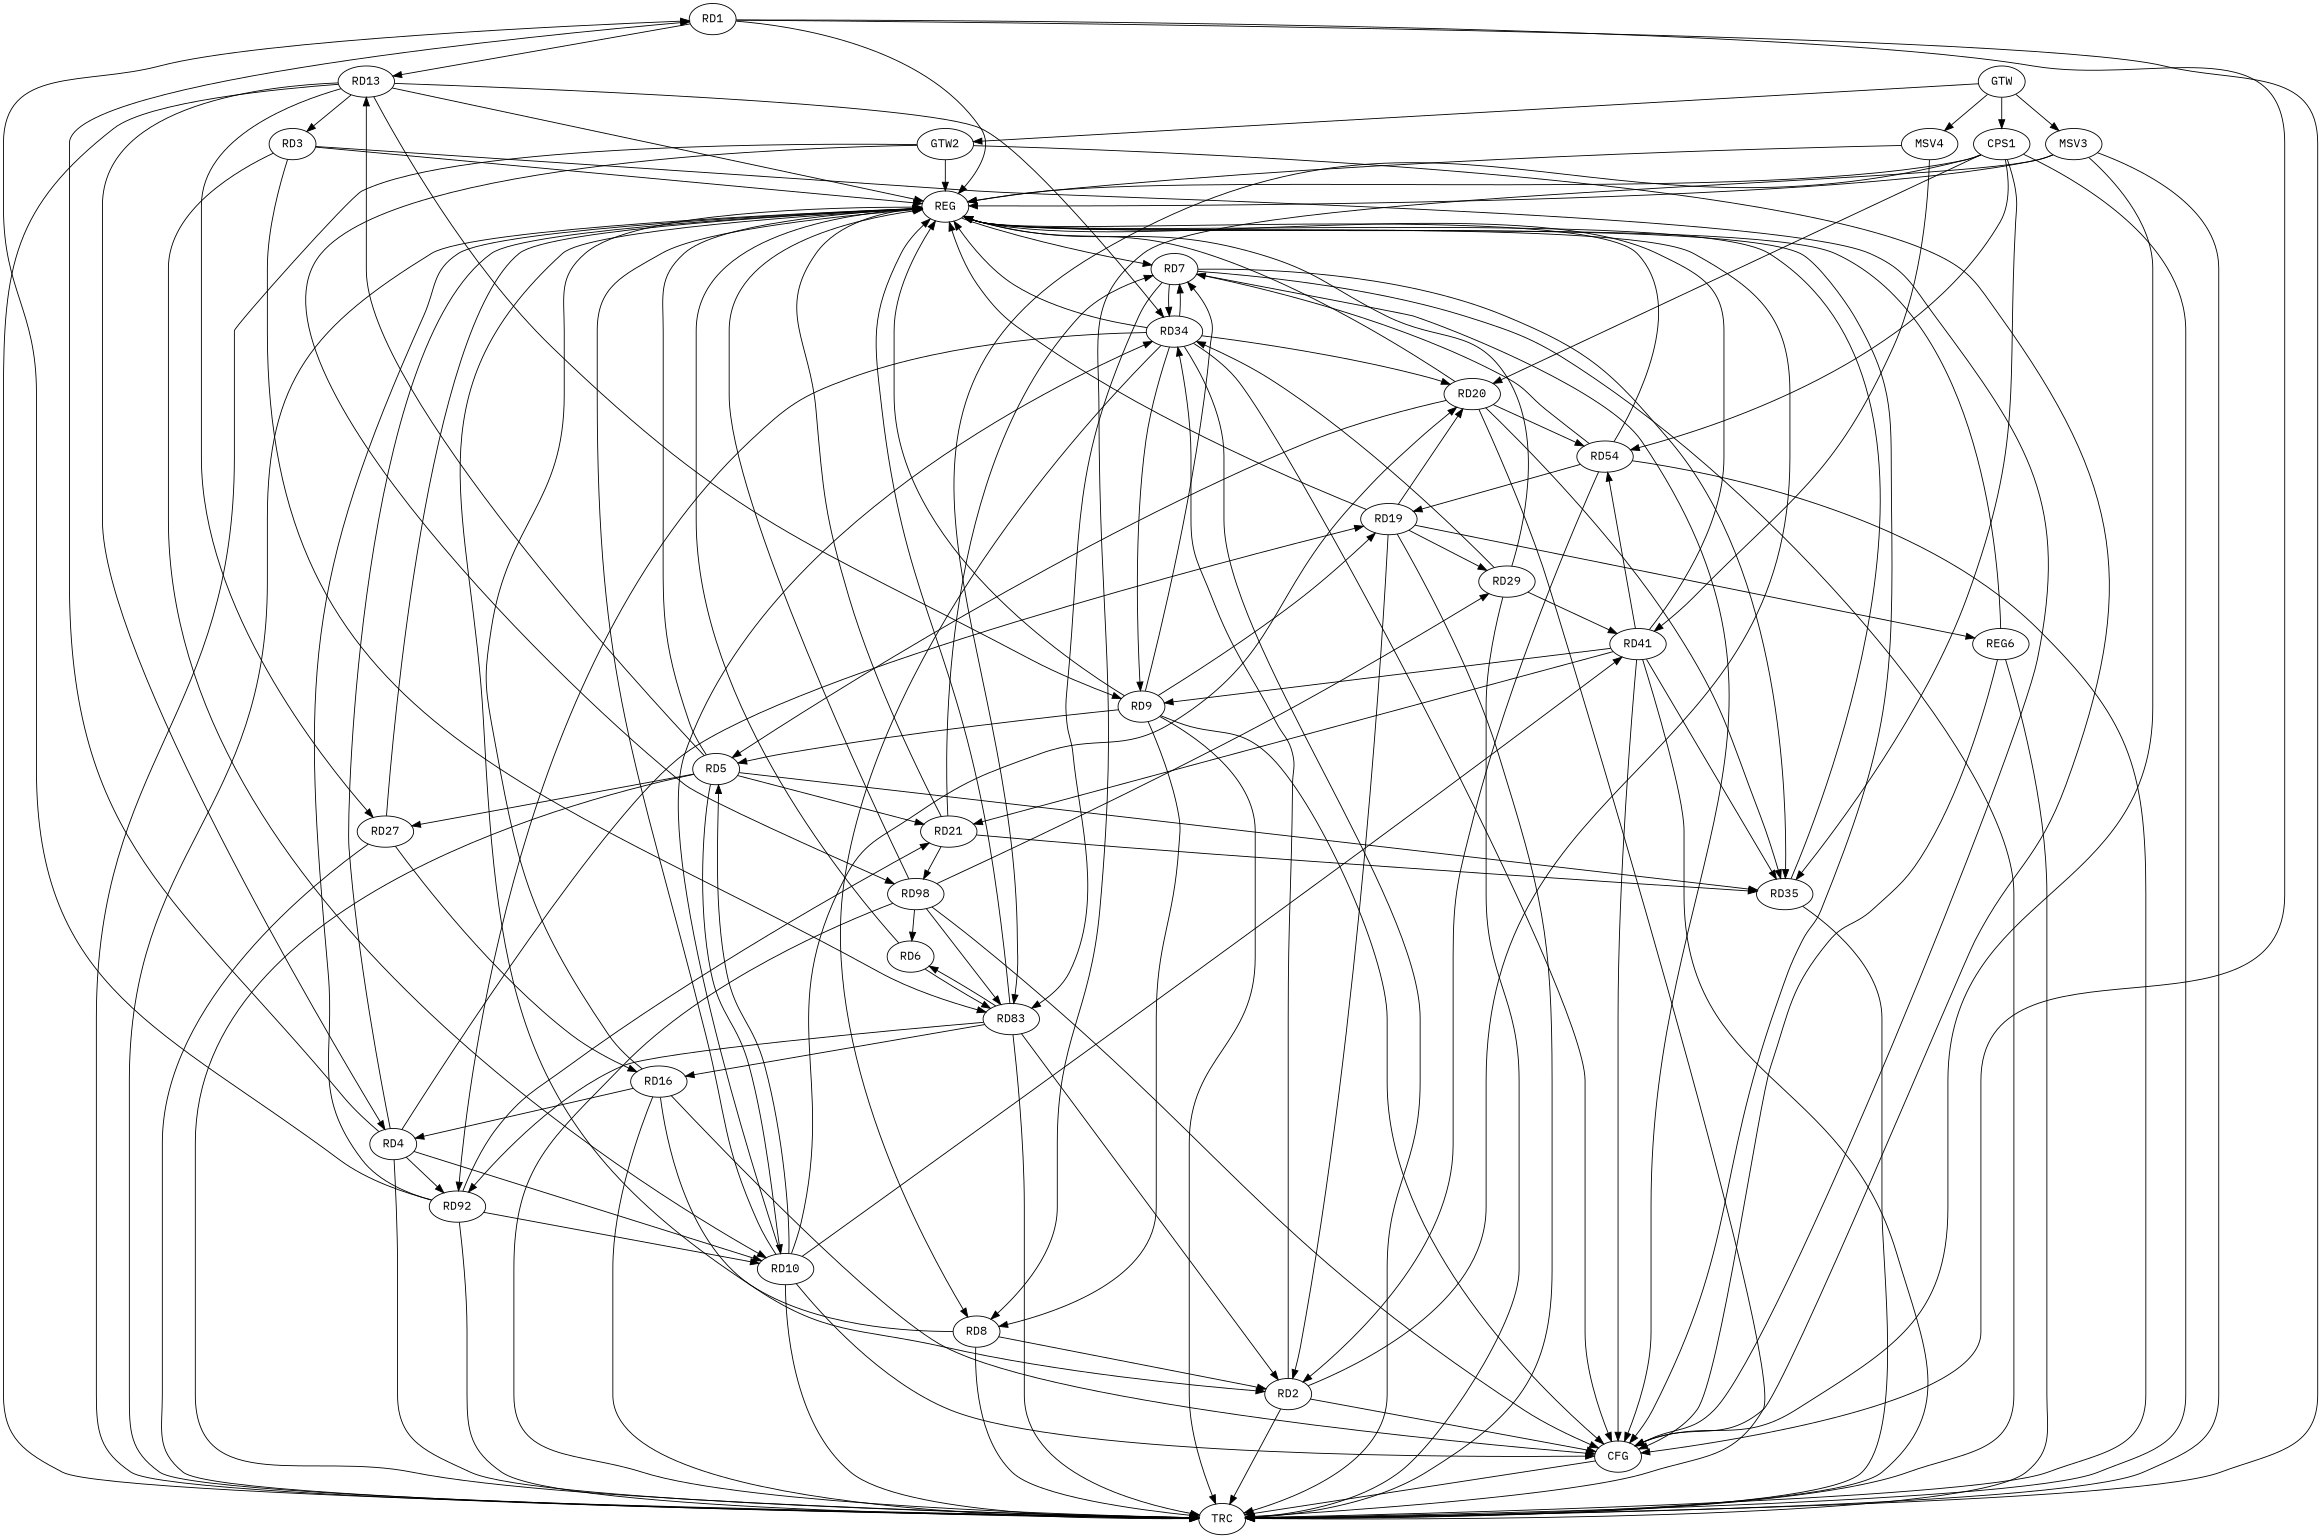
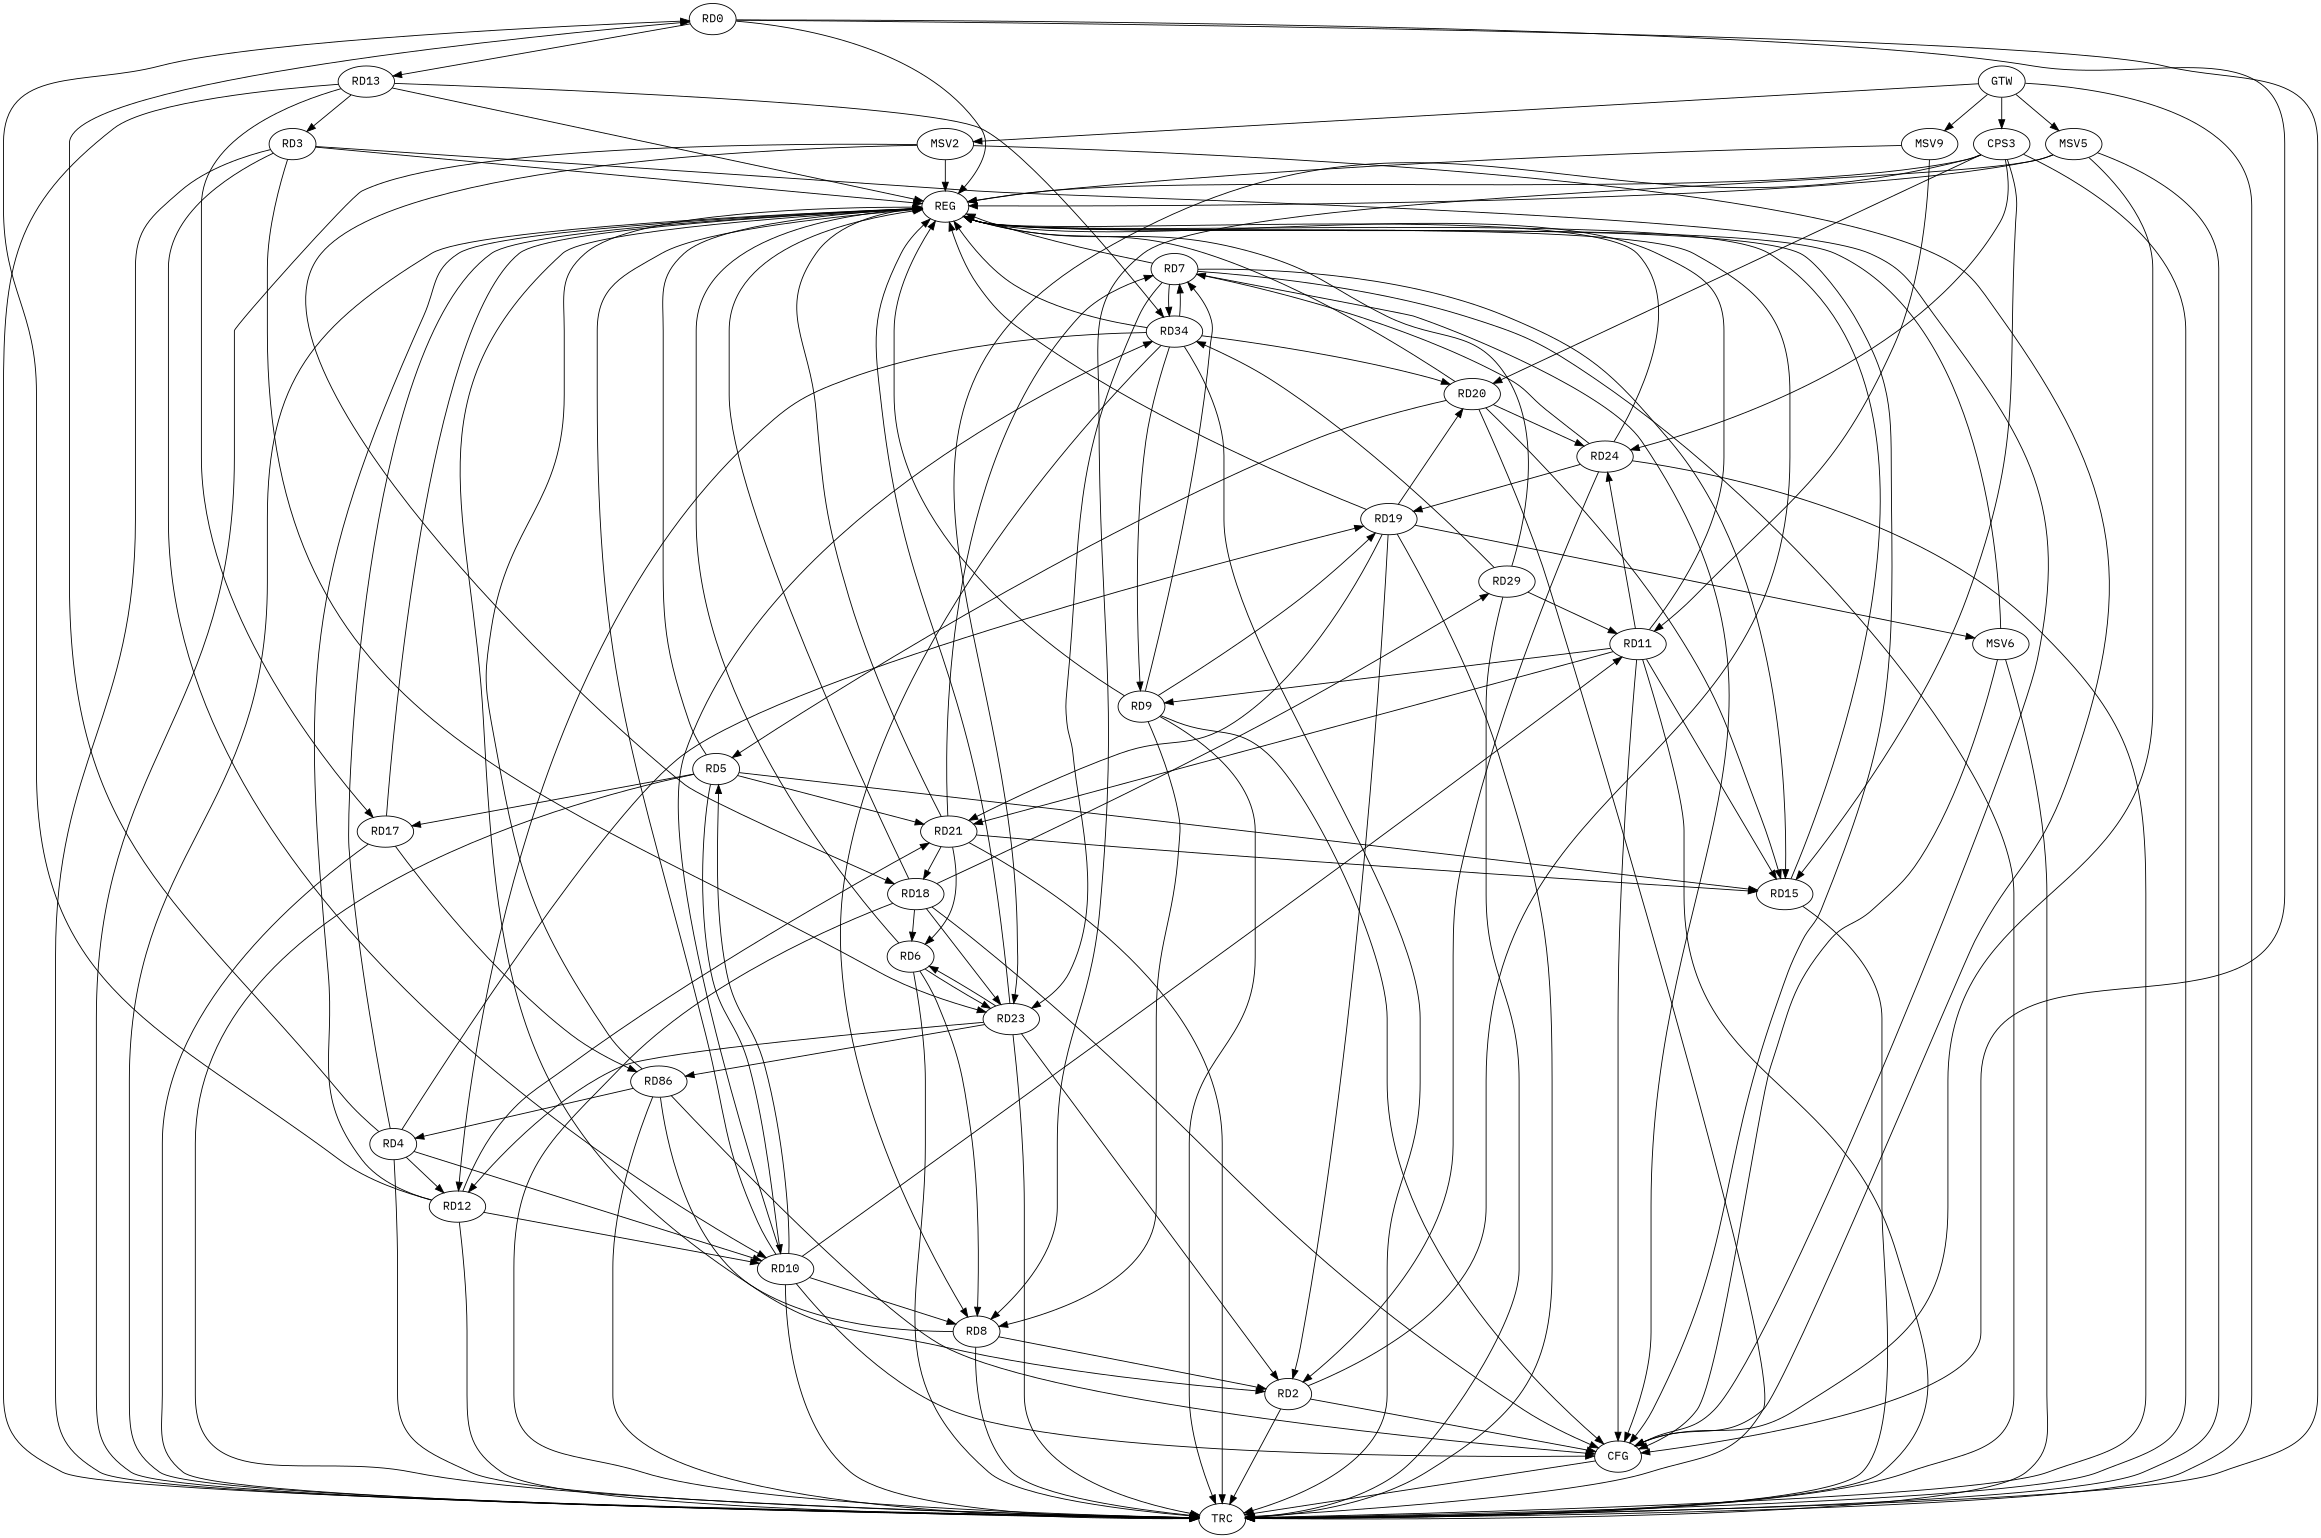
node "RD1": label "RD1" -> "RD0"
node "GTW2": label "GTW2" -> "MSV2"
node "MSV4": label "MSV4" -> "MSV9"
node "CPS1": label "CPS1" -> "CPS3"
node "MSV3": label "MSV3" -> "MSV5"
edge "REG" -> "RD7": reversed
node "RD54": label "RD54" -> "RD24"
edge "RD13" -> "RD9": removed
edge "RD5" -> "RD13": removed
edge "RD19" -> "RD29": now "RD19" -> "RD21"
edge "RD13" -> "RD4": removed
node "RD41": label "RD41" -> "RD11"
node "REG6": label "REG6" -> "MSV6"
edge "RD9" -> "RD5": removed
edge "RD10" -> "RD20": now "RD10" -> "RD8"
node "RD27": label "RD27" -> "RD17"
edge "RD34" -> "CFG": removed
edge "RD2" -> "RD34": removed
node "RD98": label "RD98" -> "RD18"
node "RD35": label "RD35" -> "RD15"
edge "RD21" -> "RD6": added
node "RD83": label "RD83" -> "RD23"
node "RD16": label "RD16" -> "RD86"
edge "RD21" -> "TRC": added
edge "RD6" -> "RD8": added
edge "GTW" -> "TRC": added
node "RD92": label "RD92" -> "RD12"
edge "RD6" -> "TRC": added
edge "RD3" -> "TRC": added
